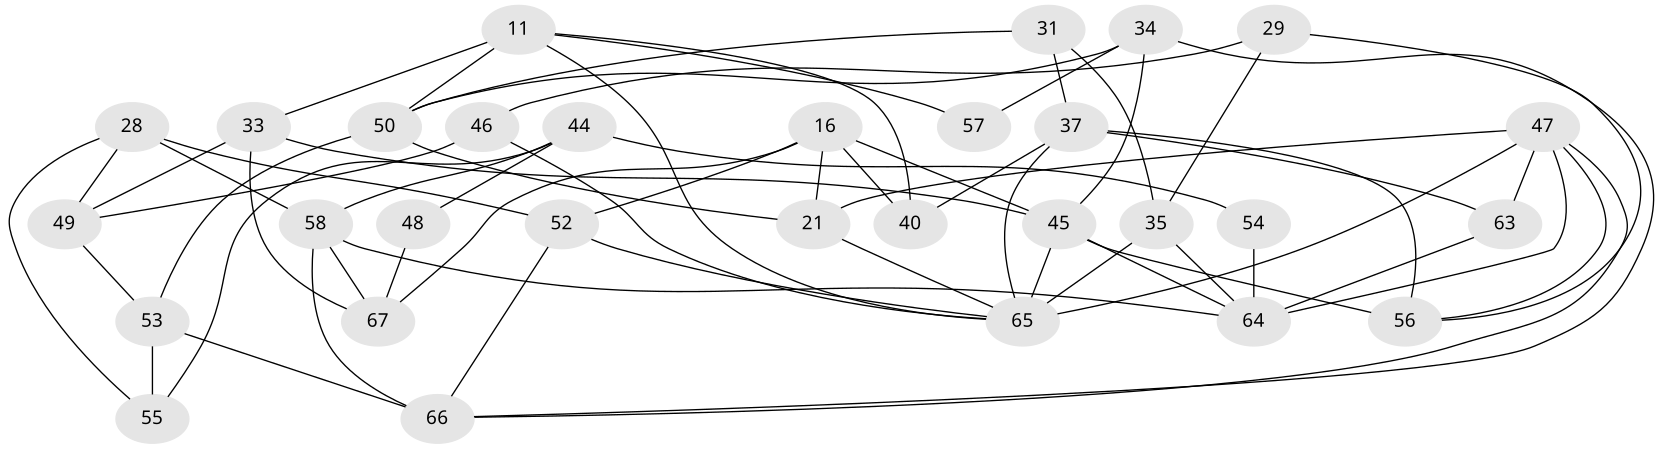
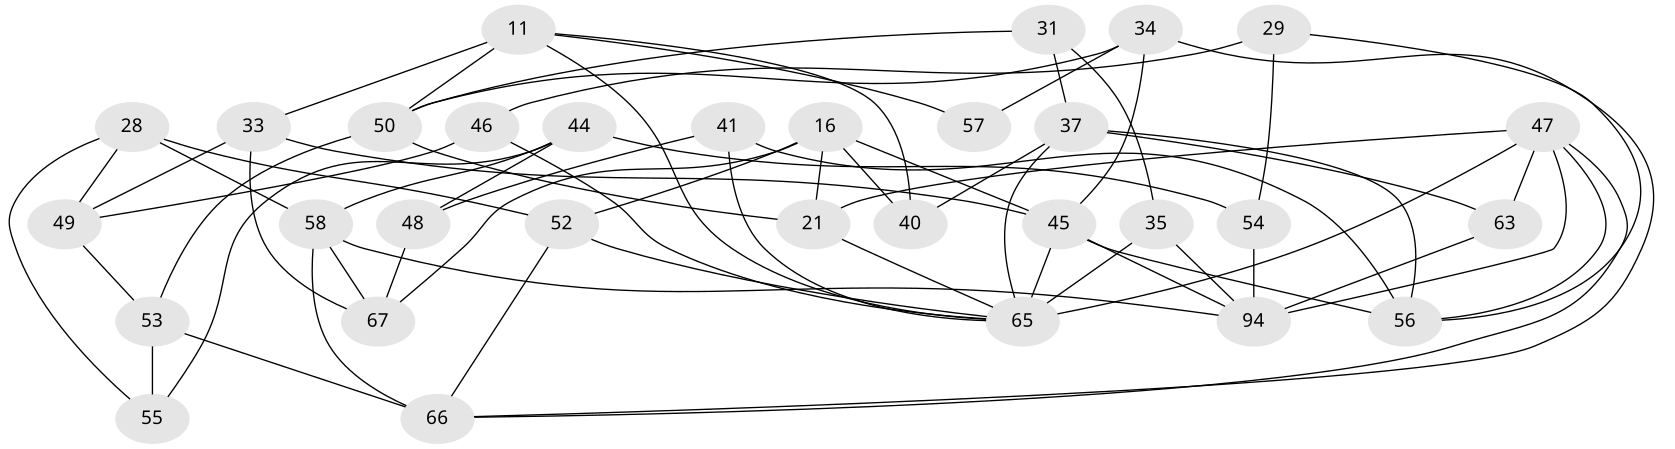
node "41": added
edge "29" -- "35": now "29" -- "54"
node "64": label "64" -> "94"
